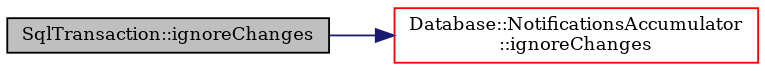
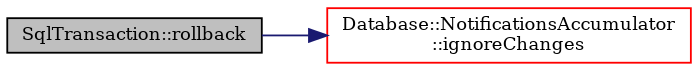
node "SqlTransaction::ignoreChanges": label "SqlTransaction::ignoreChanges" -> "SqlTransaction::rollback"
